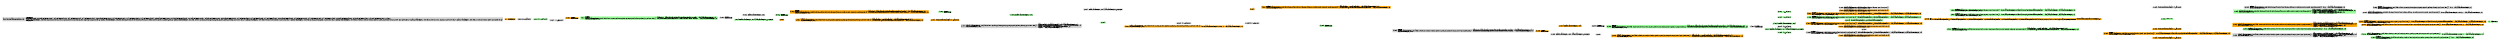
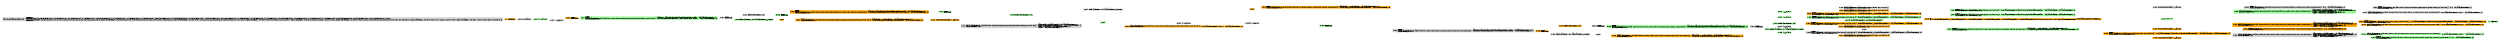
node "133: 0x0158": fillcolor palegreen -> orange
